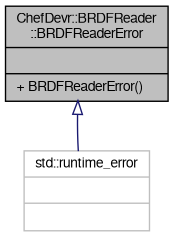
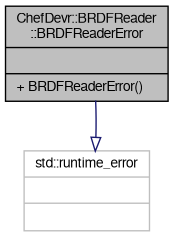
edge "std::runtime_error" -> "ChefDevr::BRDFReader": reversed
